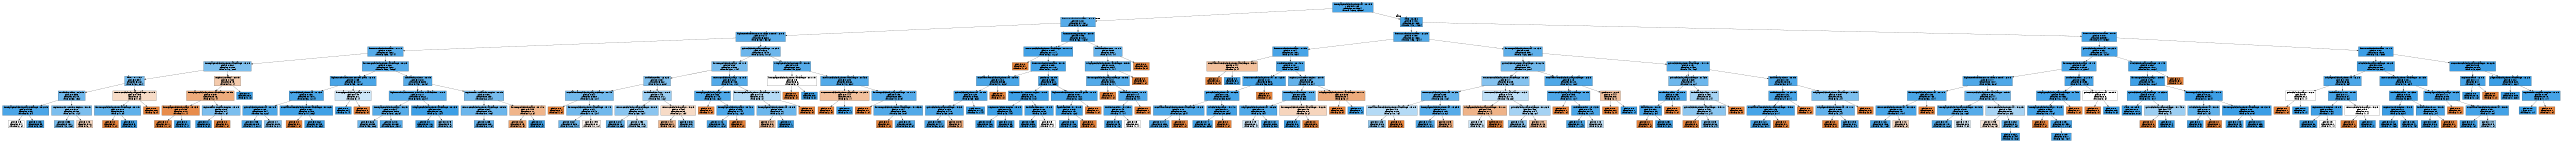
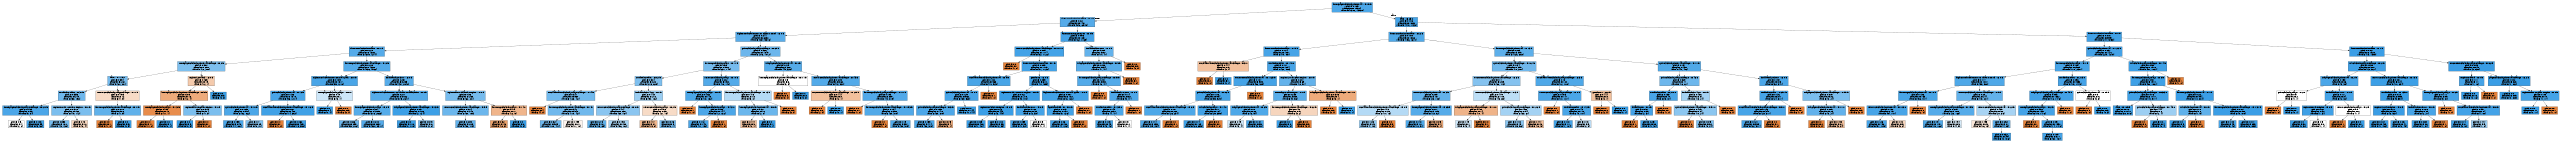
node "gini = 0.0 samples = 6 value = [6, 0]": removed
node "gini = 0.0 type = 17 value = [0, 17]": label "gini = 0.0 type = 17 value = [0, 17]" -> "gini = 0.0 samples = 17 value = [0, 17]"
node "gini = 0.198 samples = 27 value = [3, 24]": fillcolor #399de5df -> #e581397f
